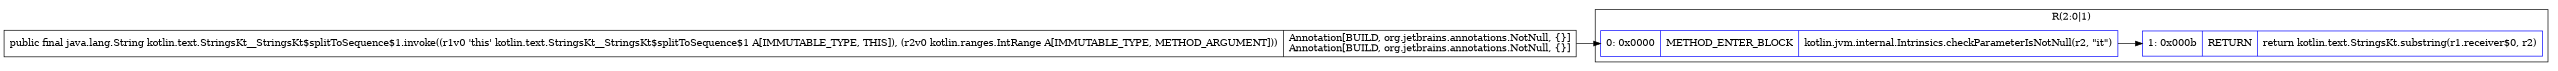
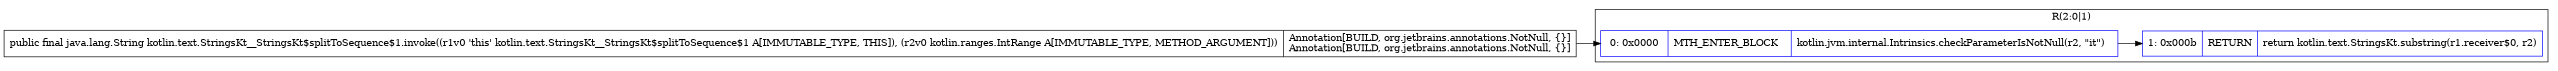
node "0: 0x0000": text "METHOD_ENTER_BLOCK" -> "MTH_ENTER_BLOCK"
